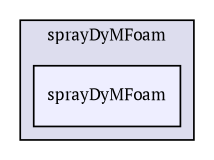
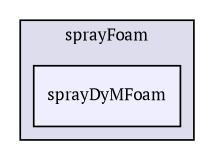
cluster "sprayDyMFoam": label "sprayDyMFoam" -> "sprayFoam"
